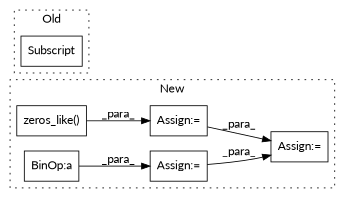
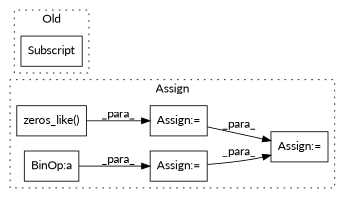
cluster "New": label "New" -> "Assign"
